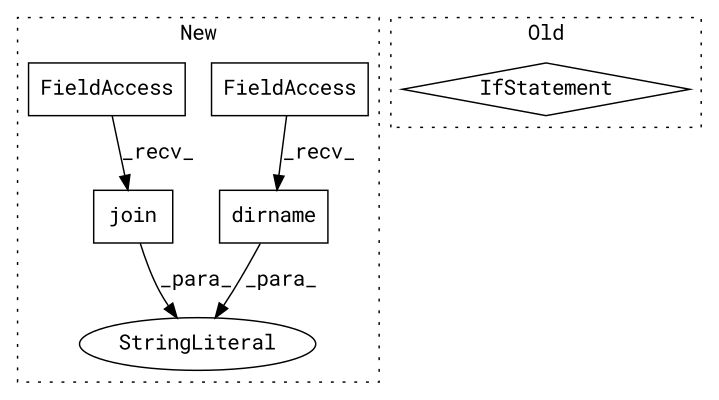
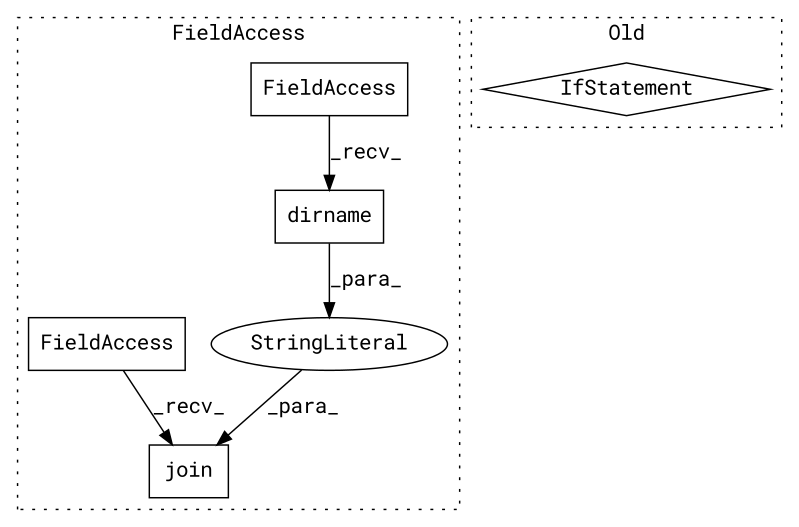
cluster "New": label "New" -> "FieldAccess"
edge "join" -> "StringLiteral": reversed
